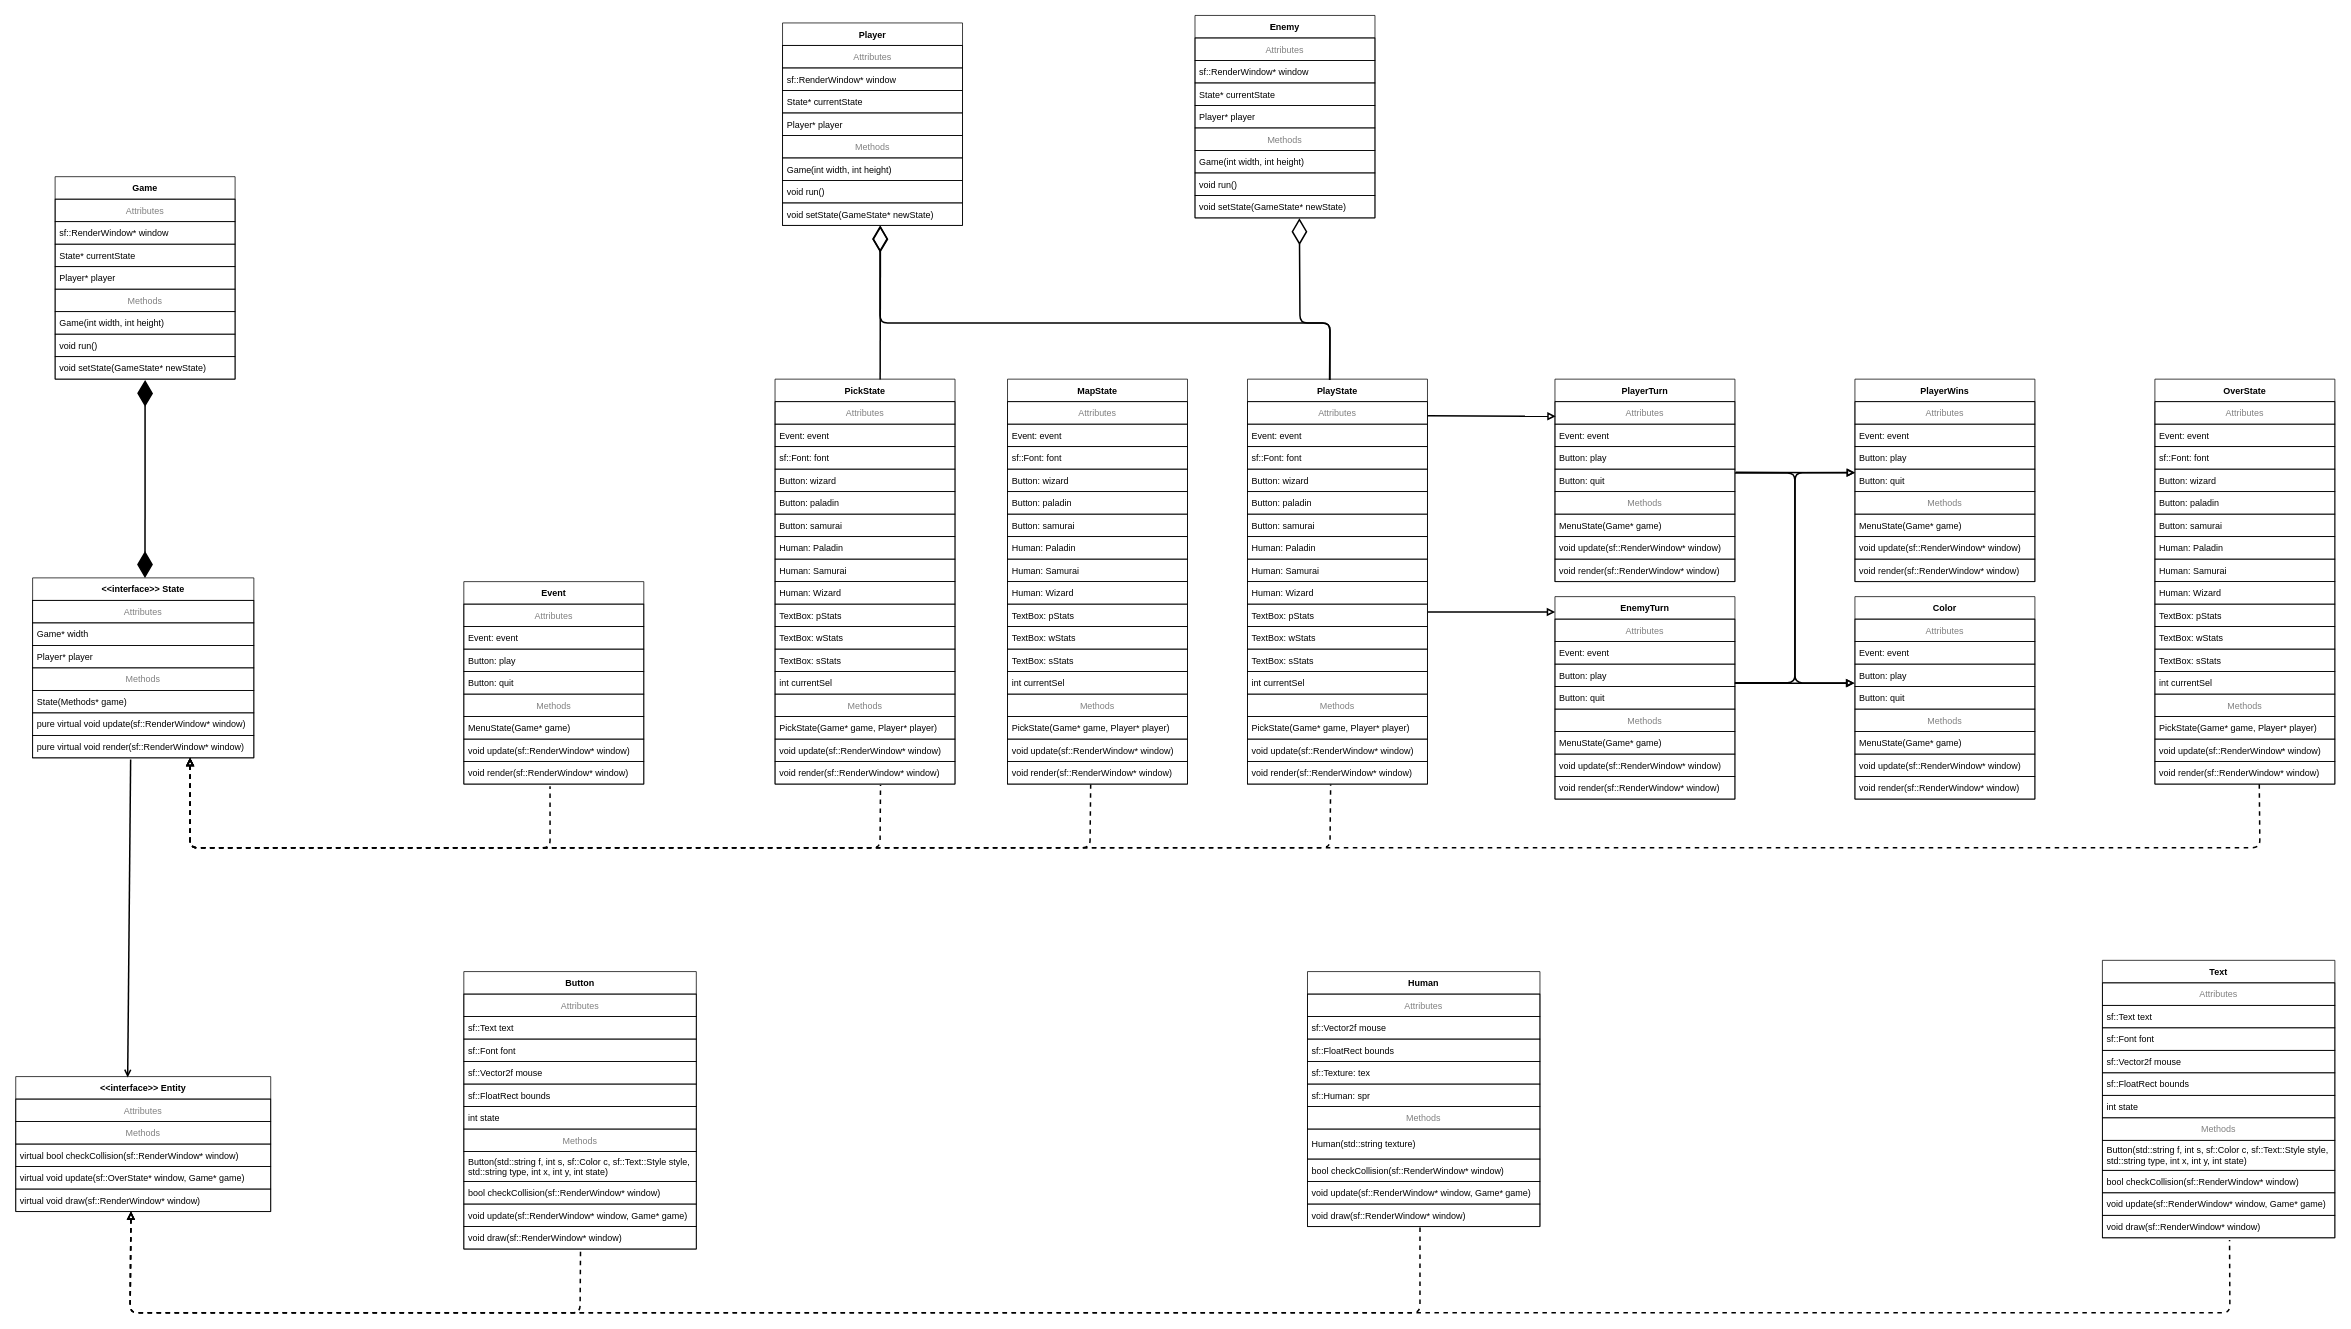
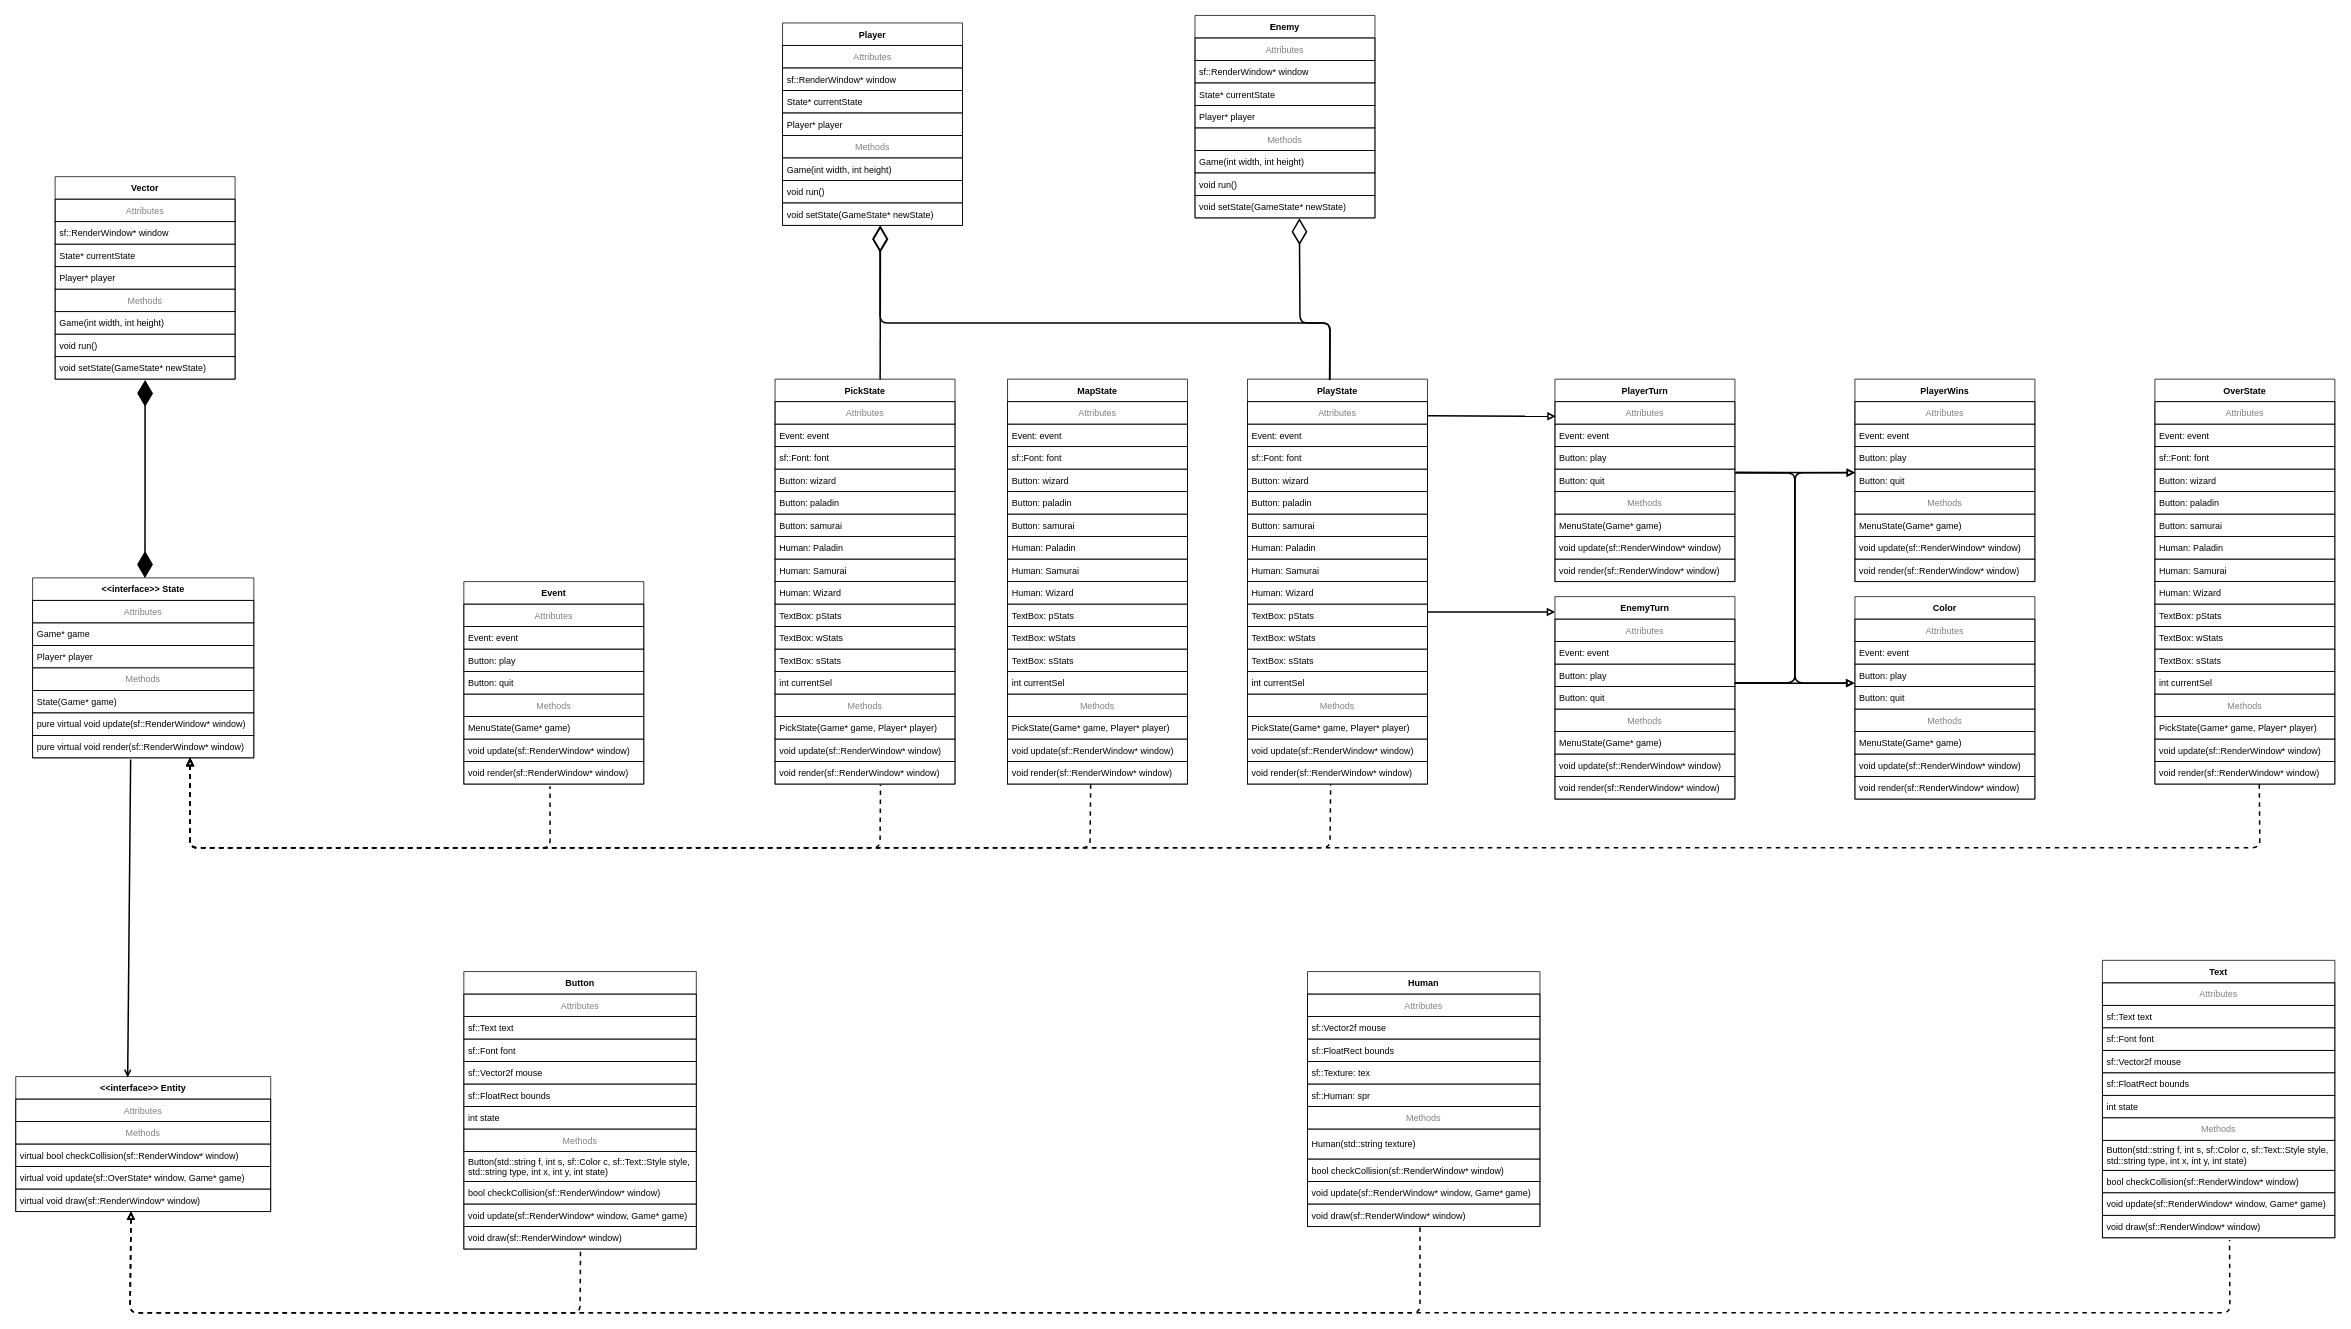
node "Game": label "Game" -> "Vector"
node "Game* width": label "Game* width" -> "Game* game"
node "State(Methods* game)": label "State(Methods* game)" -> "State(Game* game)"
